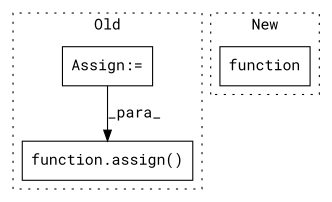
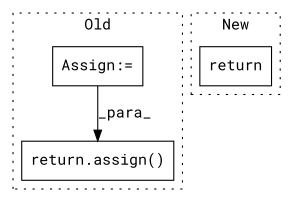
node "function": label "function" -> "return"
node "function.assign()": label "function.assign()" -> "return.assign()"
